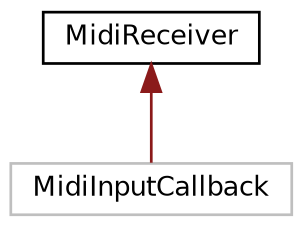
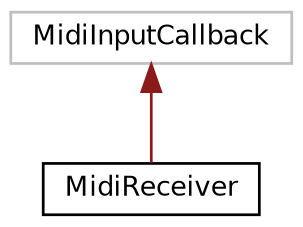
edge "MidiInputCallback" -> "MidiReceiver": reversed
